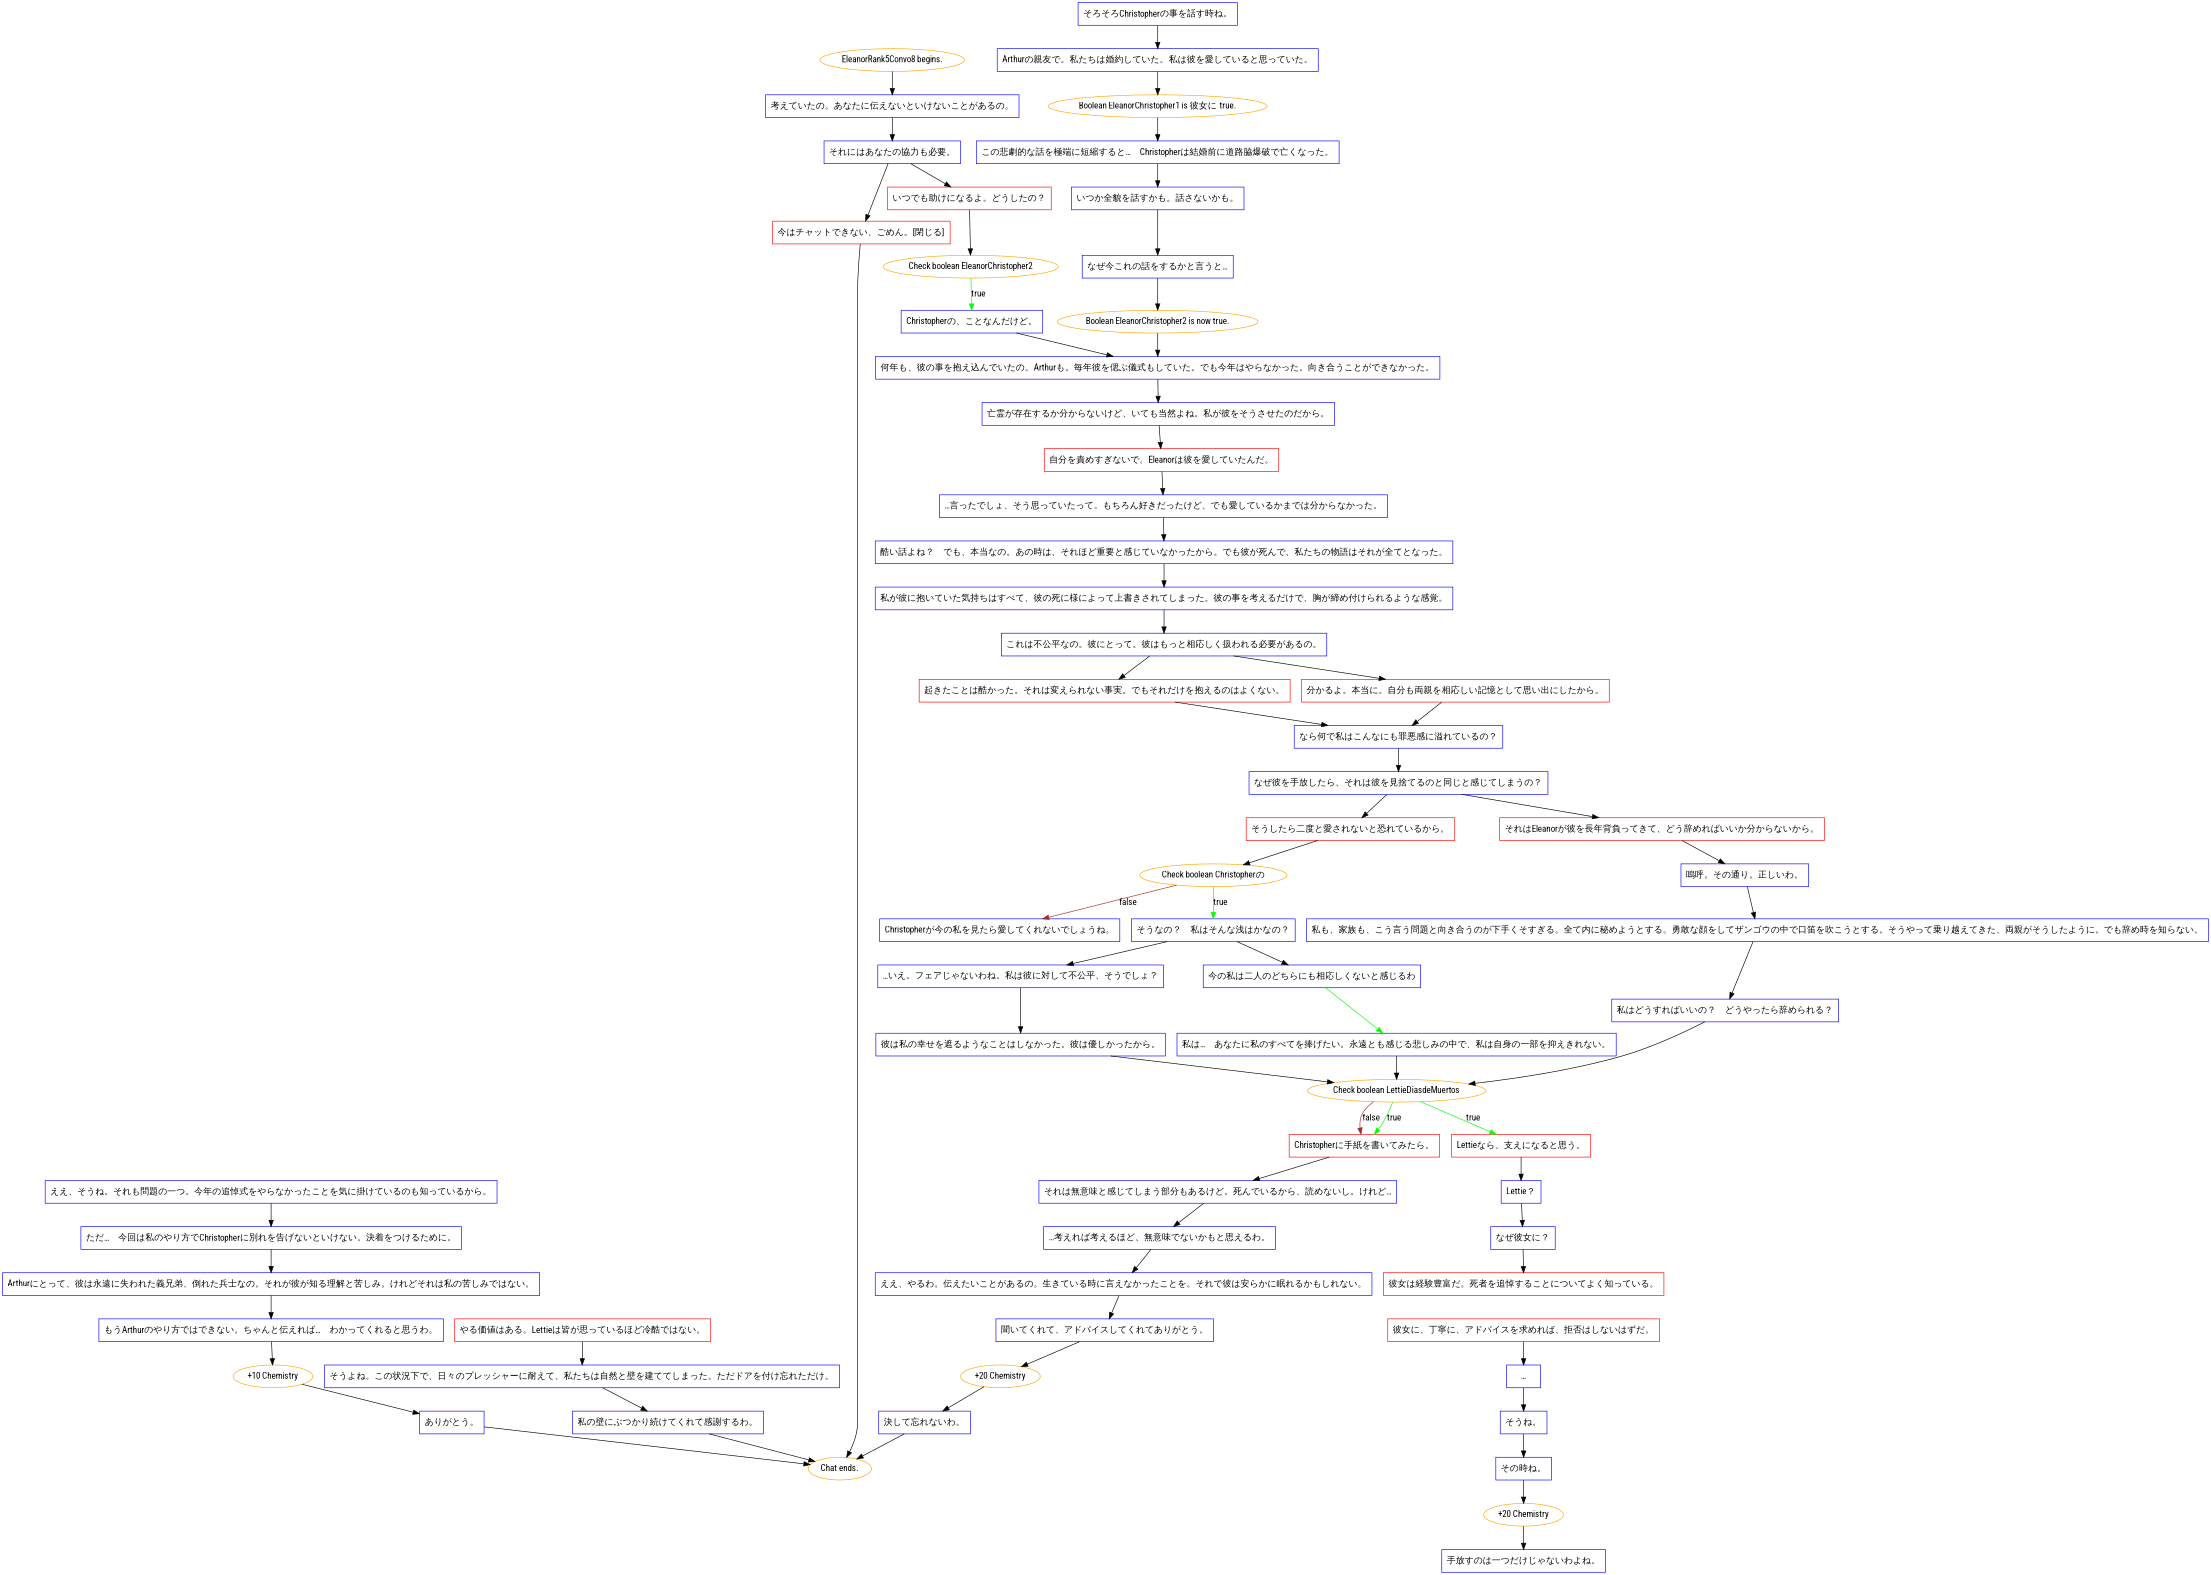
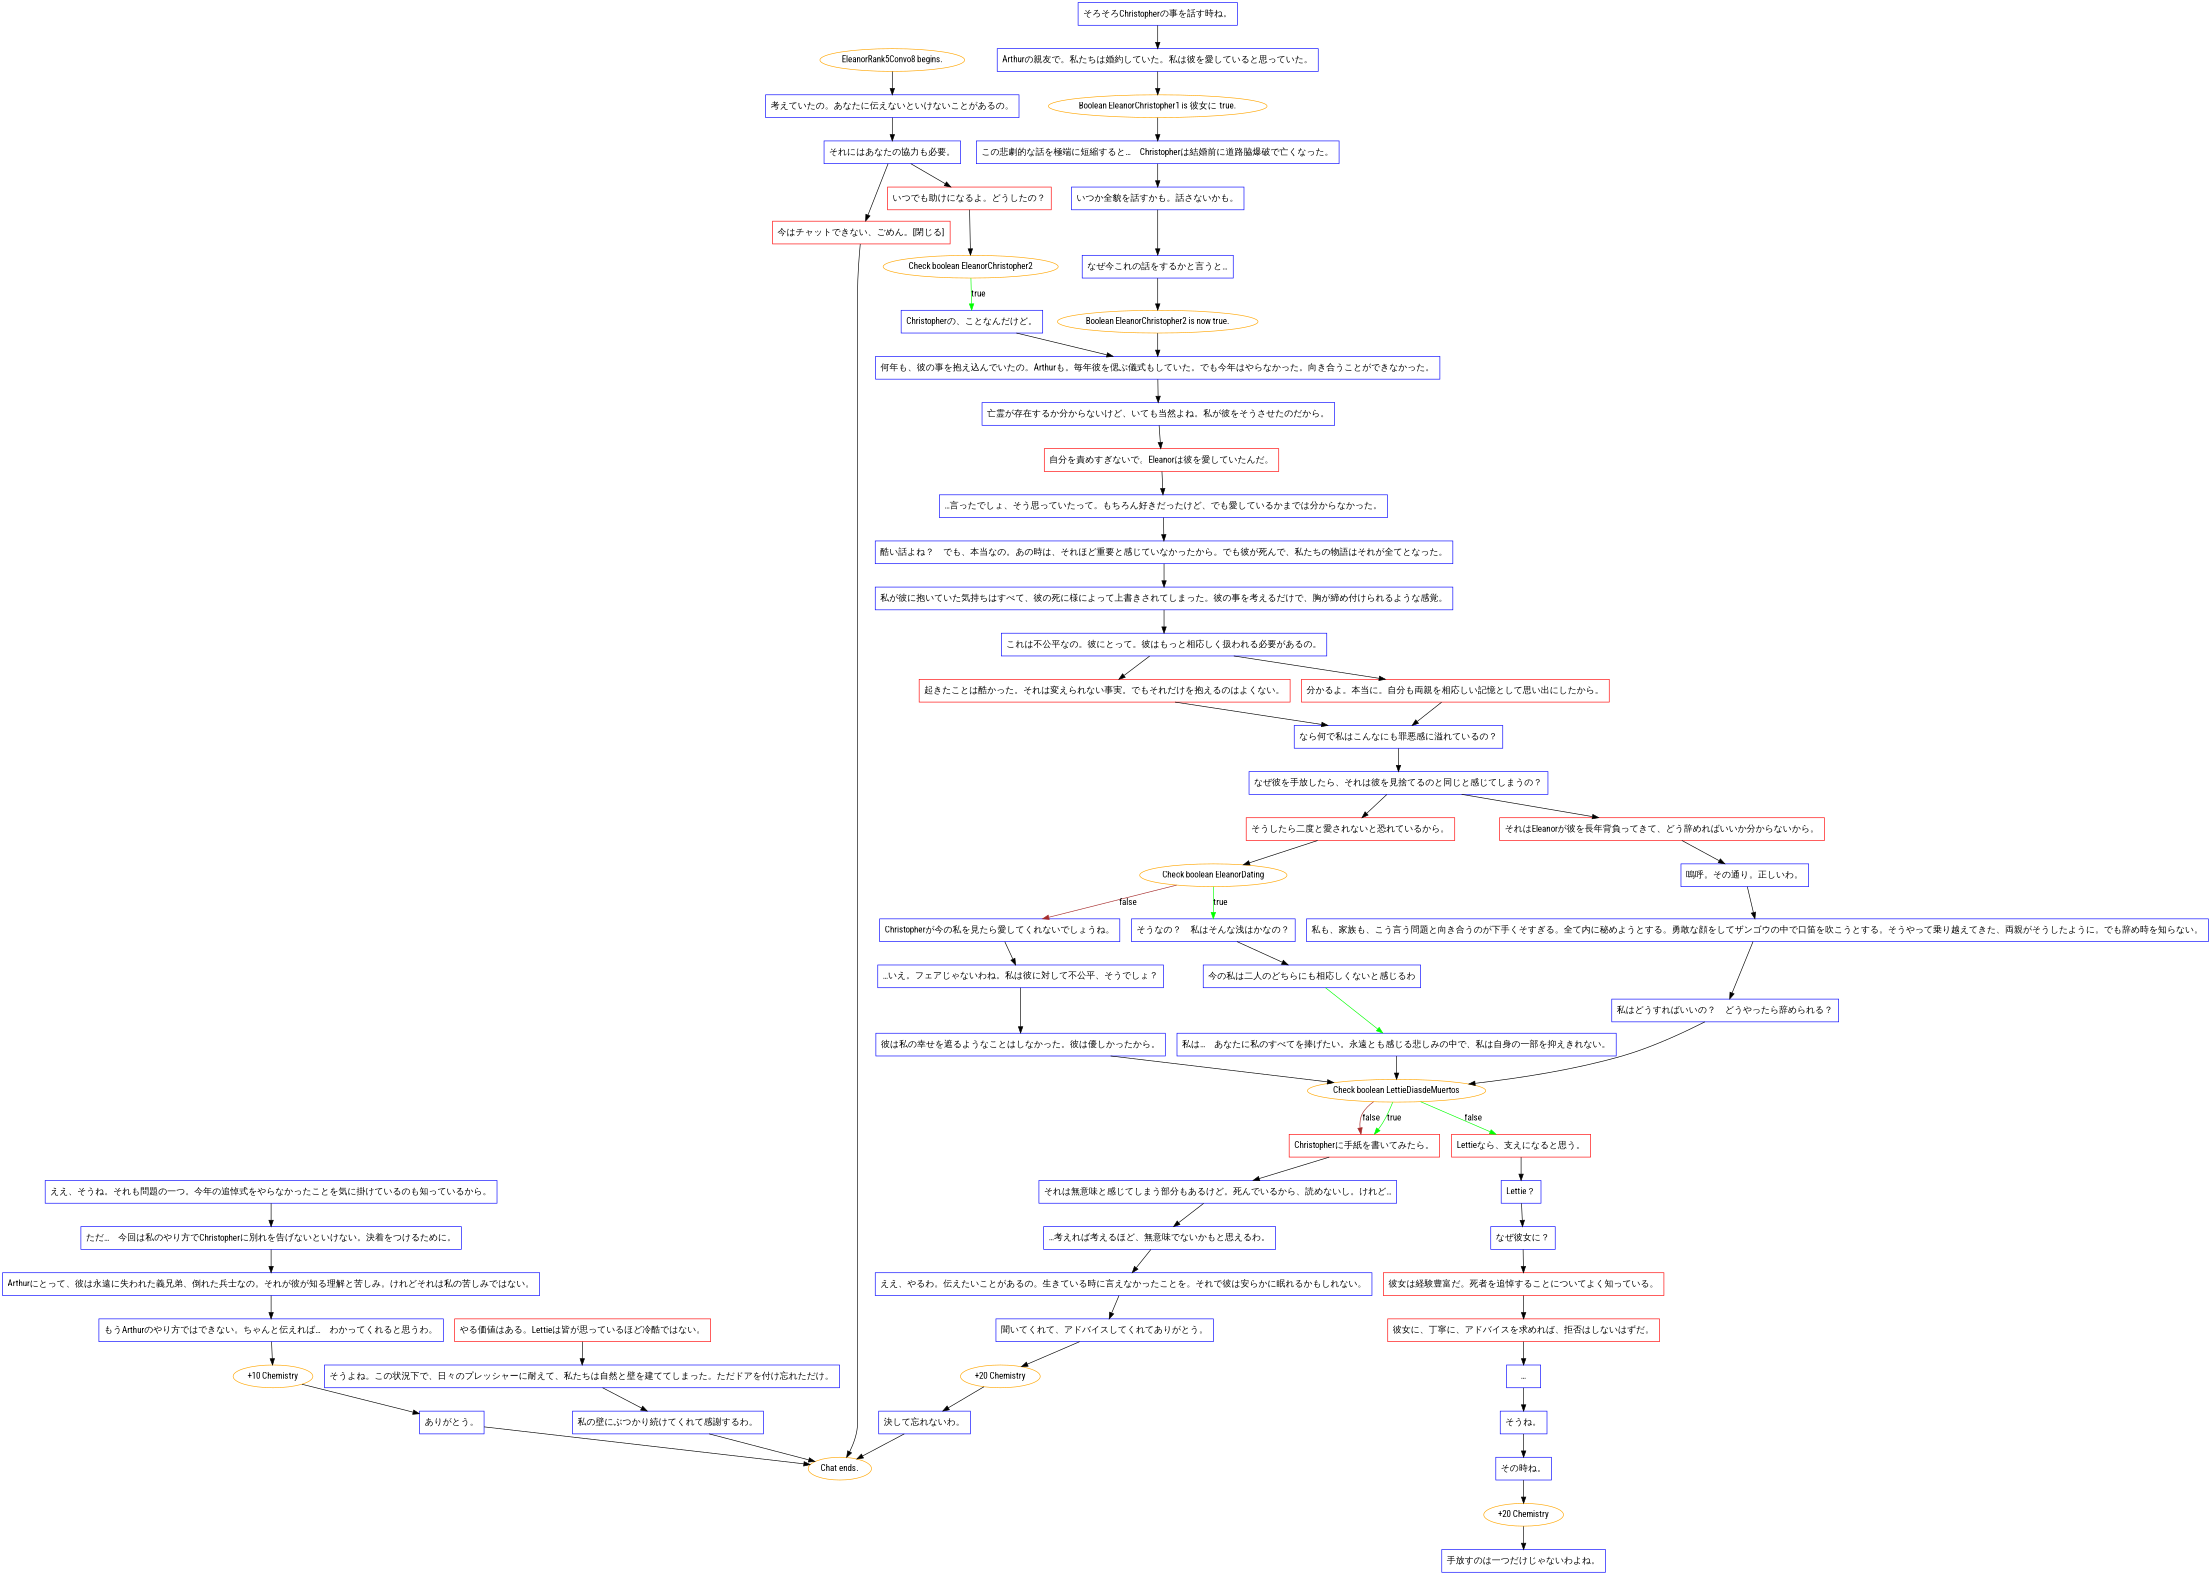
node "Check boolean Christopherの": label "Check boolean Christopherの" -> "Check boolean EleanorDating"
edge "そうなの？　私はそんな浅はかなの？" -> "…いえ。フェアじゃないわね。私は彼に対して不公平、そうでしょ？": now "Christopherが今の私を見たら愛してくれないでしょうね。" -> "…いえ。フェアじゃないわね。私は彼に対して不公平、そうでしょ？"
edge "Check boolean LettieDiasdeMuertos" -> "Lettieなら、支えになると思う。": label "true" -> "false"
edge "彼女は経験豊富だ。死者を追悼することについてよく知っている。" -> "彼女に、丁寧に、アドバイスを求めれば、拒否はしないはずだ。": added
